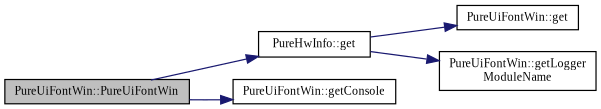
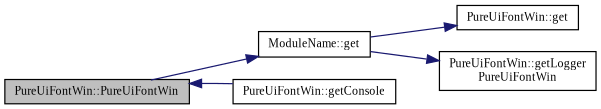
node "PureHwInfo::get": label "PureHwInfo::get" -> "ModuleName::get"
node "PureUiFontWin::getLogger ModuleName": label "PureUiFontWin::getLogger ModuleName" -> "PureUiFontWin::getLogger PureUiFontWin"
edge "PureUiFontWin::PureUiFontWin" -> "PureUiFontWin::getConsole": reversed
